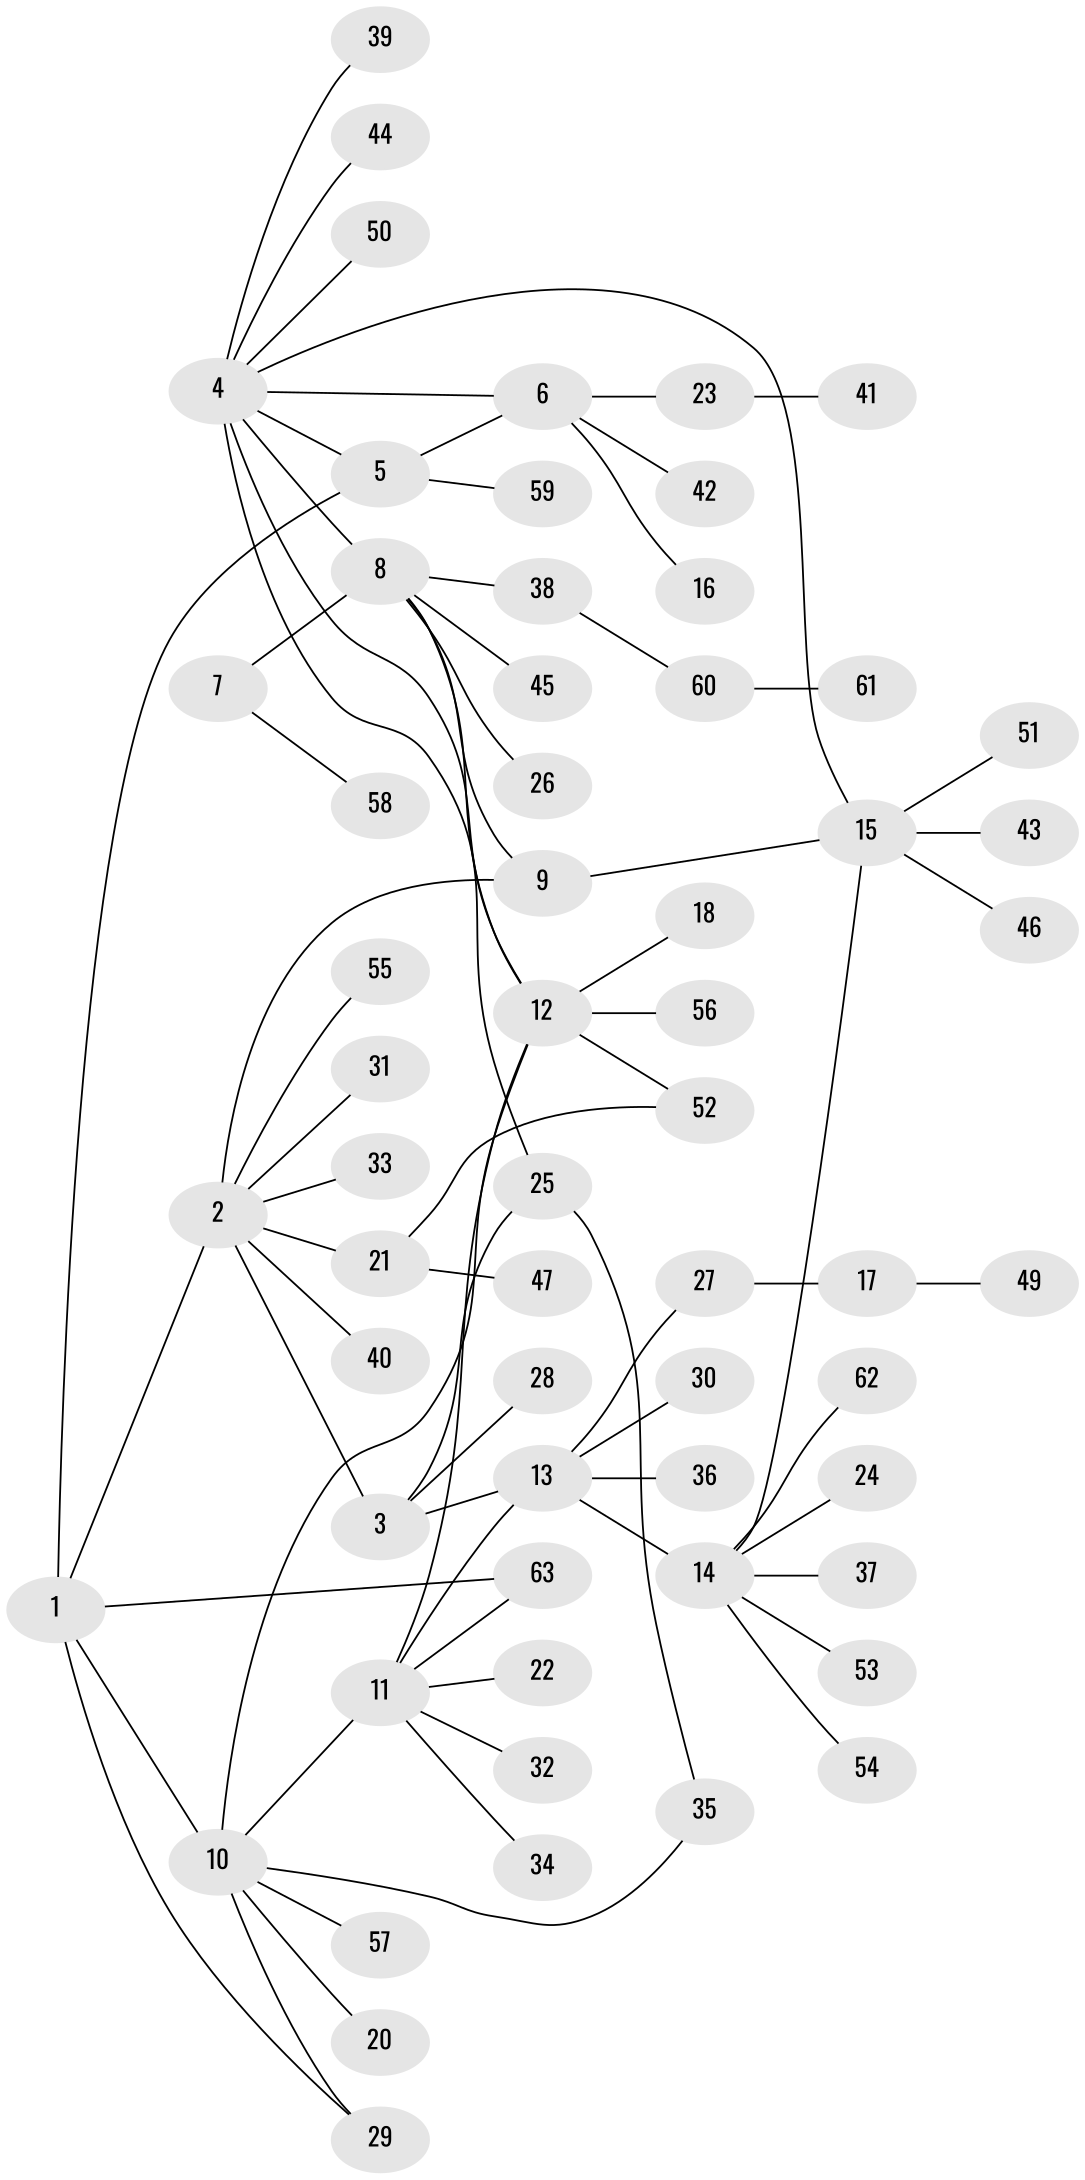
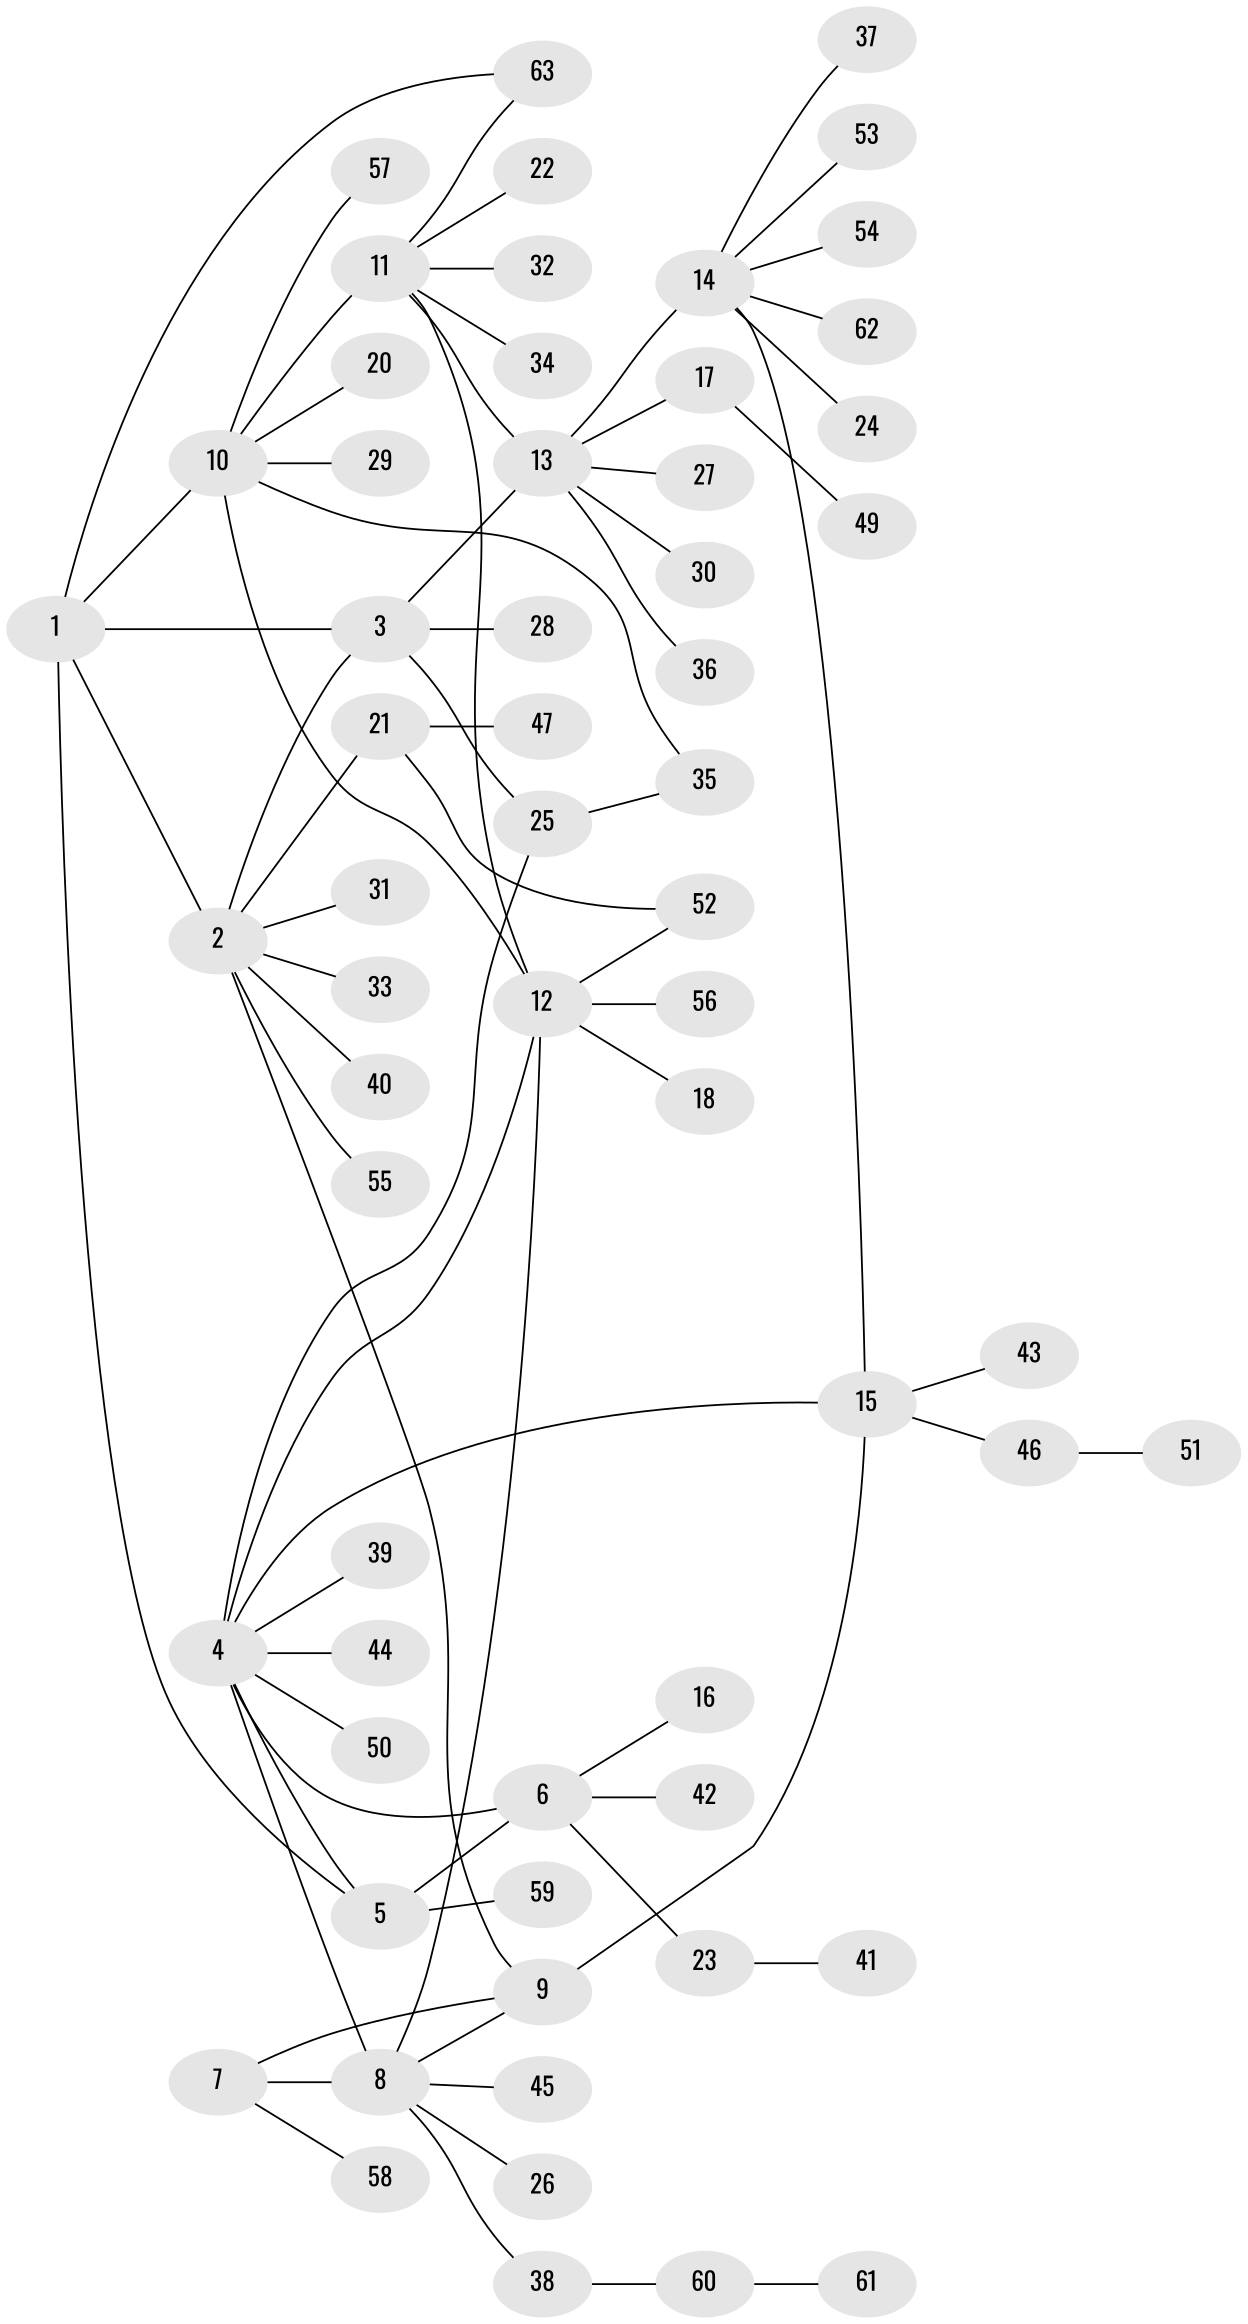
edge "51" -- "15": now "51" -- "46"
edge "27" -- "17": now "13" -- "17"
edge "1" -- "29": now "1" -- "3"
edge "9" -- "7": added
